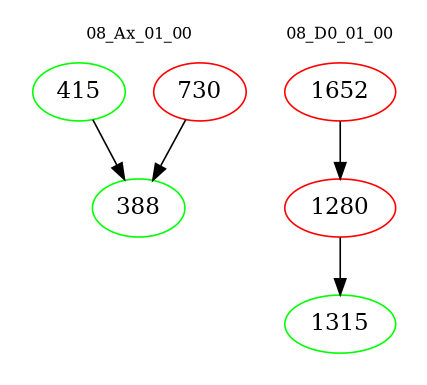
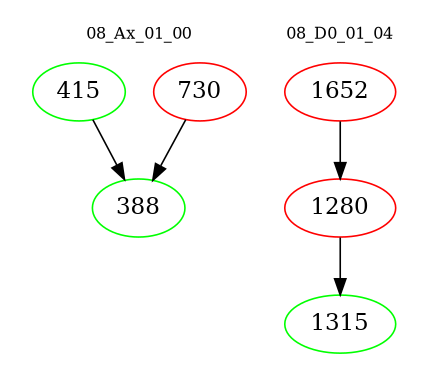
cluster "08_D0_01_00": label "08_D0_01_00" -> "08_D0_01_04"
